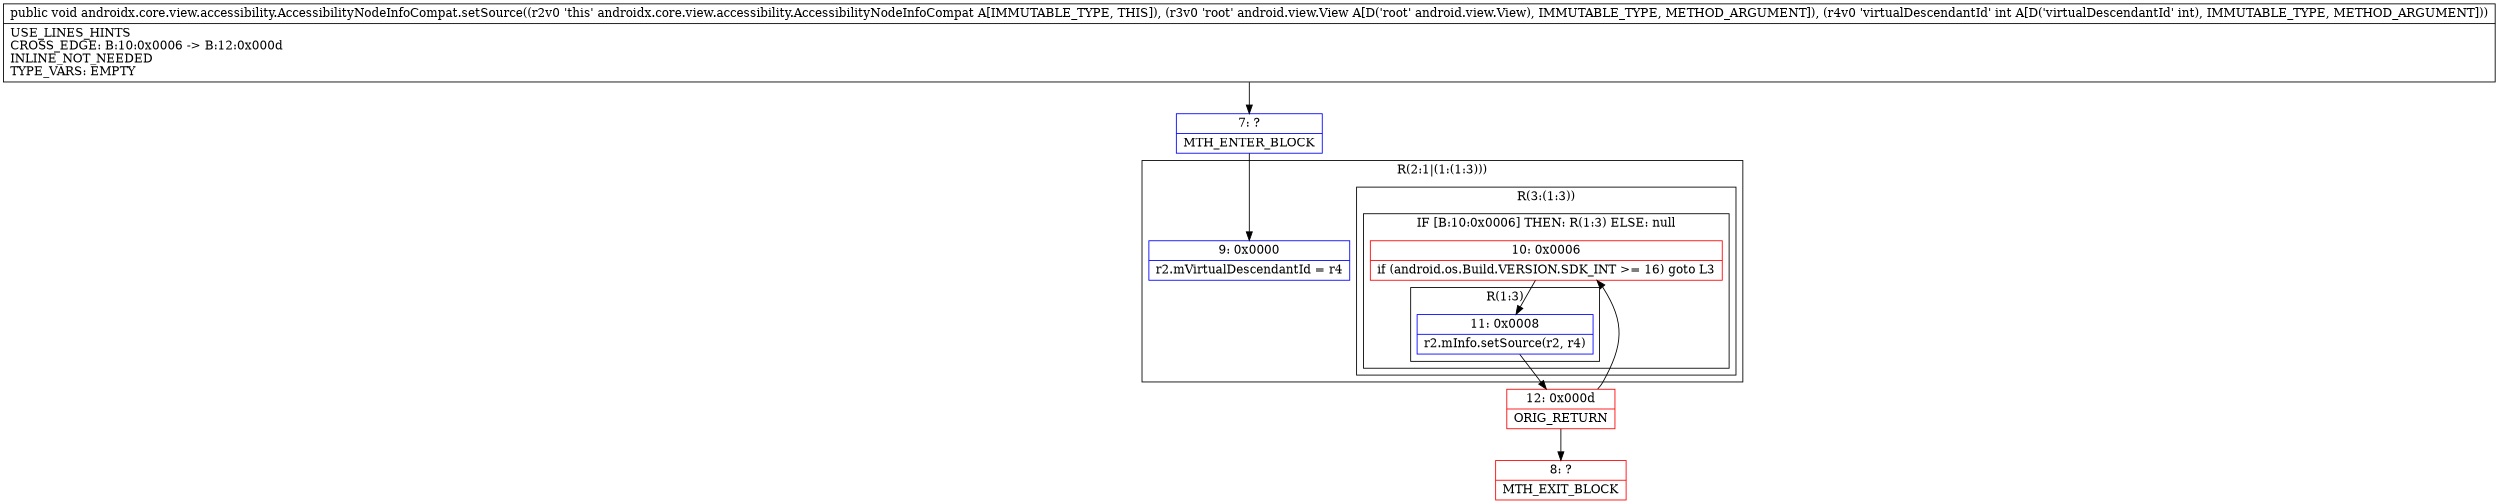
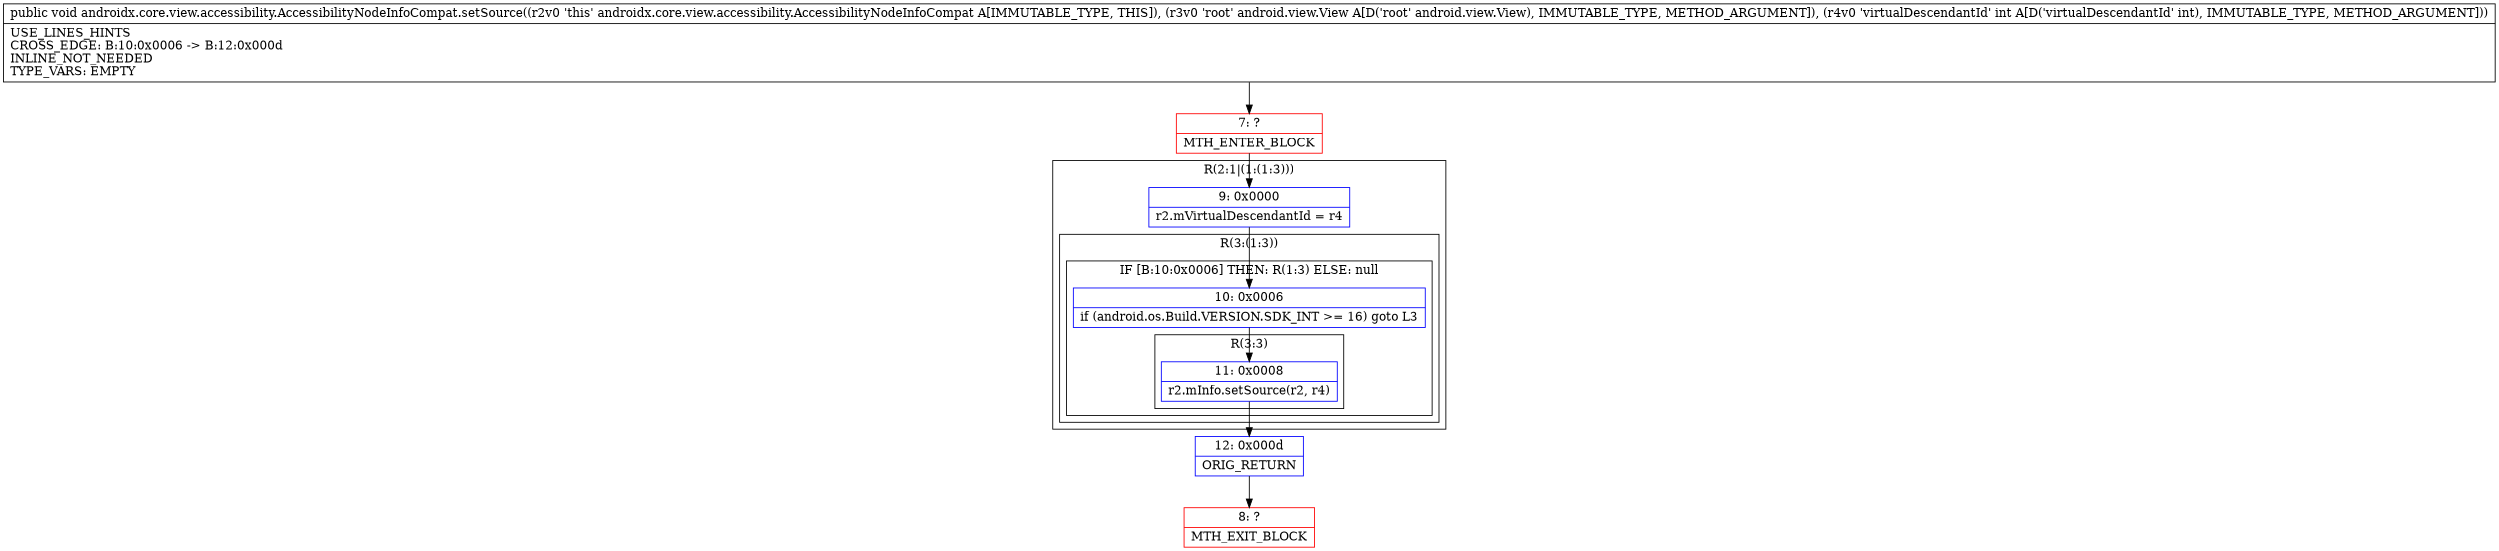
node "7: ?": color blue -> red
node "10: 0x0006": color red -> blue
cluster "R(1:3)": label "R(1:3)" -> "R(3:3)"
edge "12: 0x000d" -> "10: 0x0006": now "9: 0x0000" -> "10: 0x0006"
node "12: 0x000d": color red -> blue
